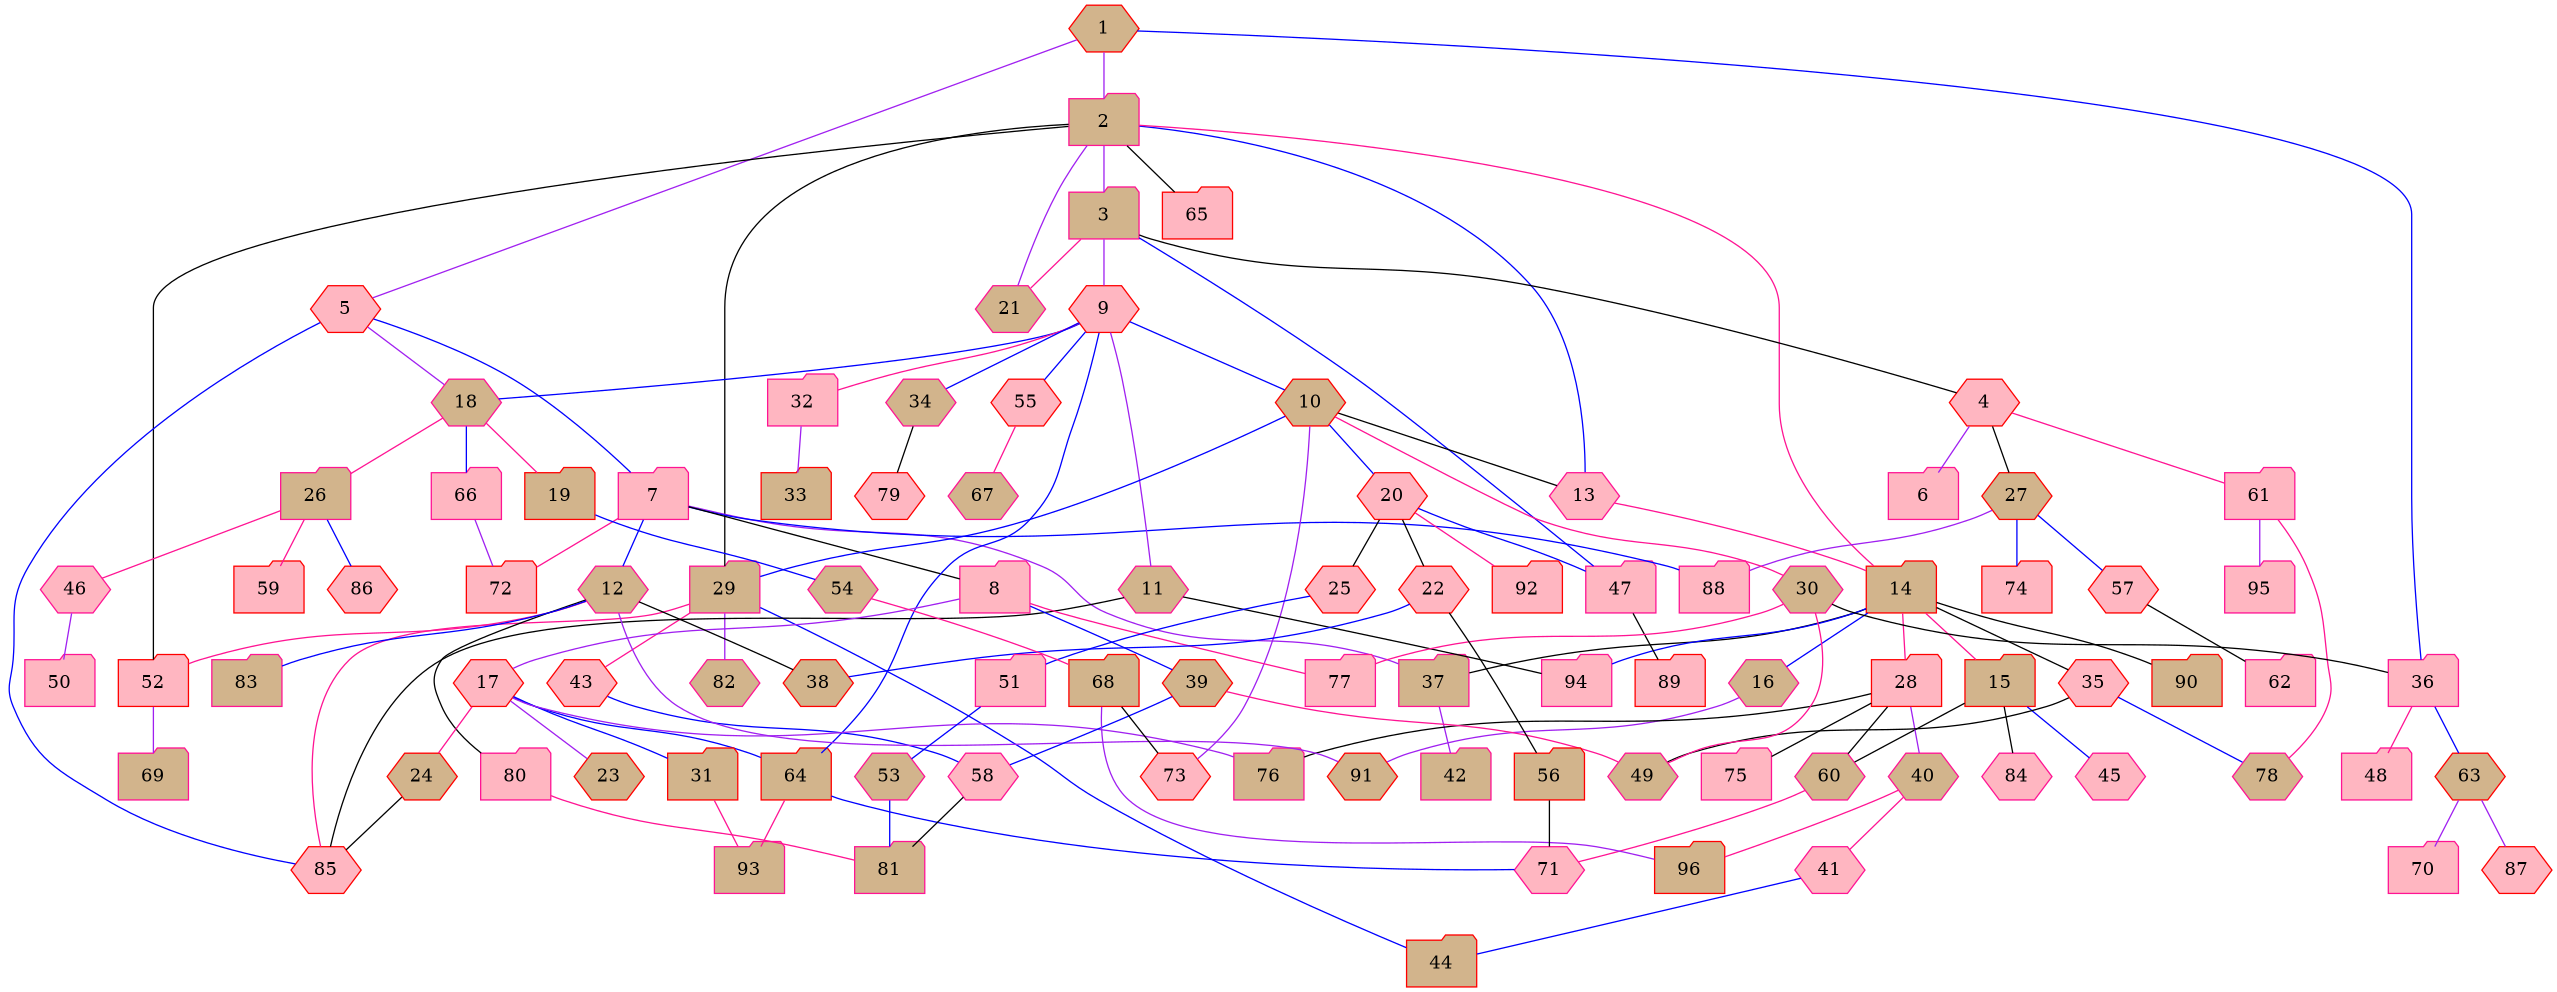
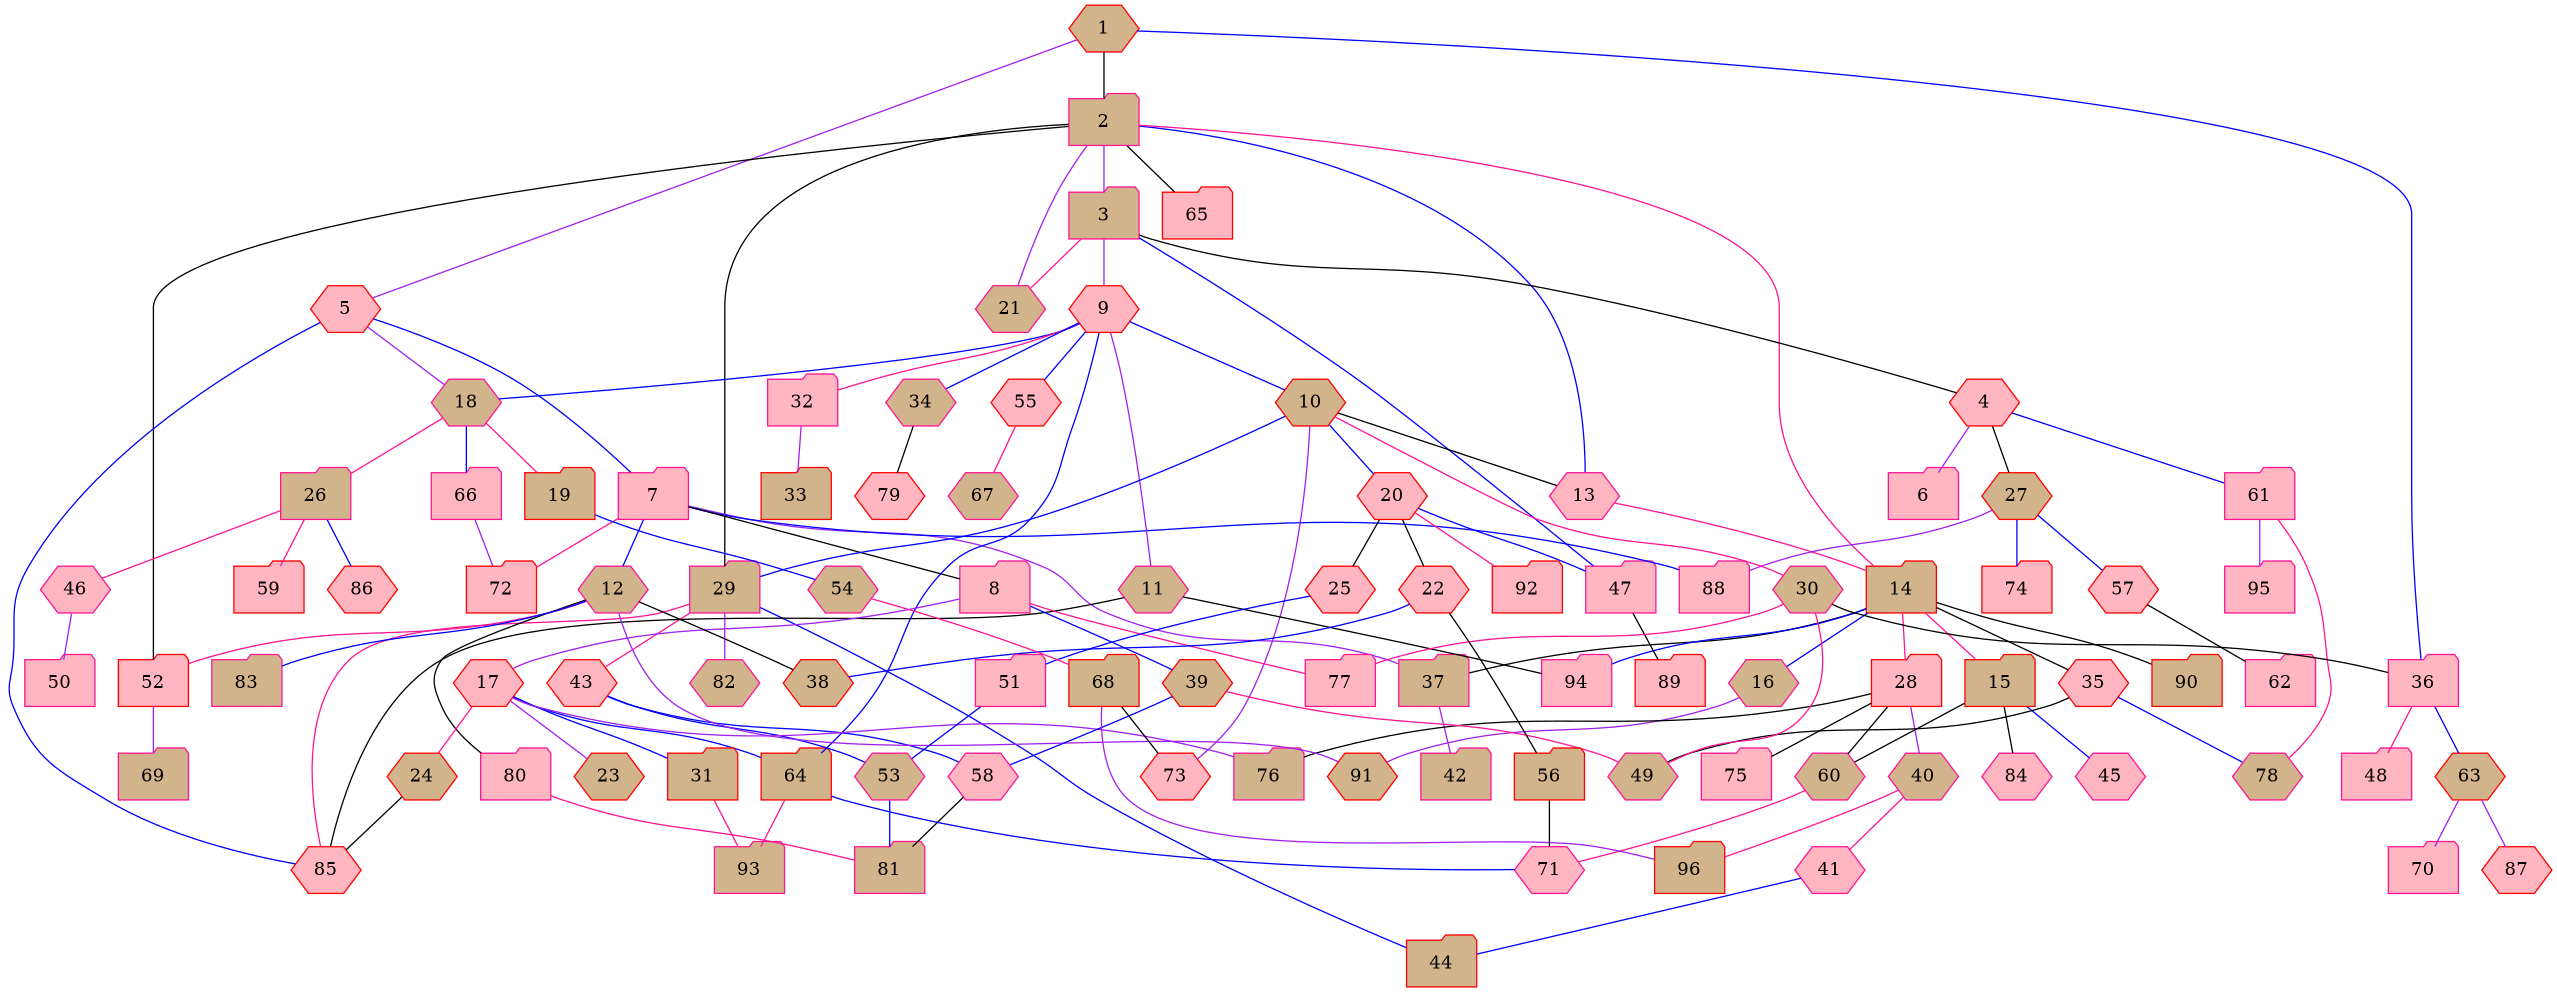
edge "1" -- "2": color purple -> black
edge "4" -- "61": color deeppink -> blue
edge "43" -- "53": added
